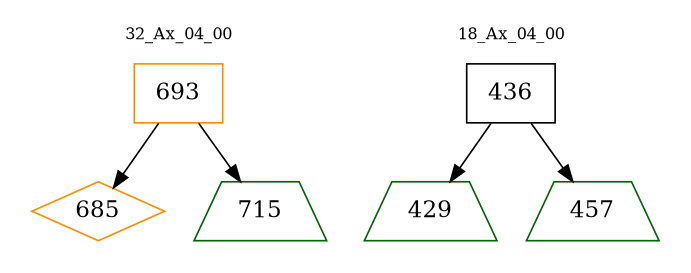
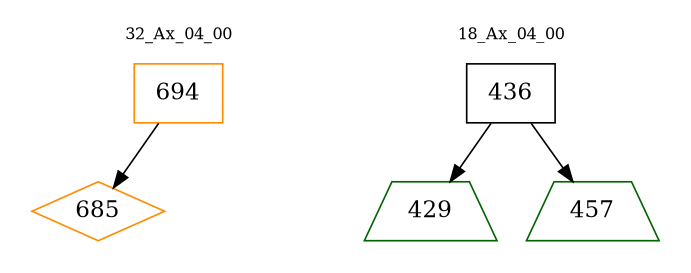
node "693": label "693" -> "694"
node "715": removed
